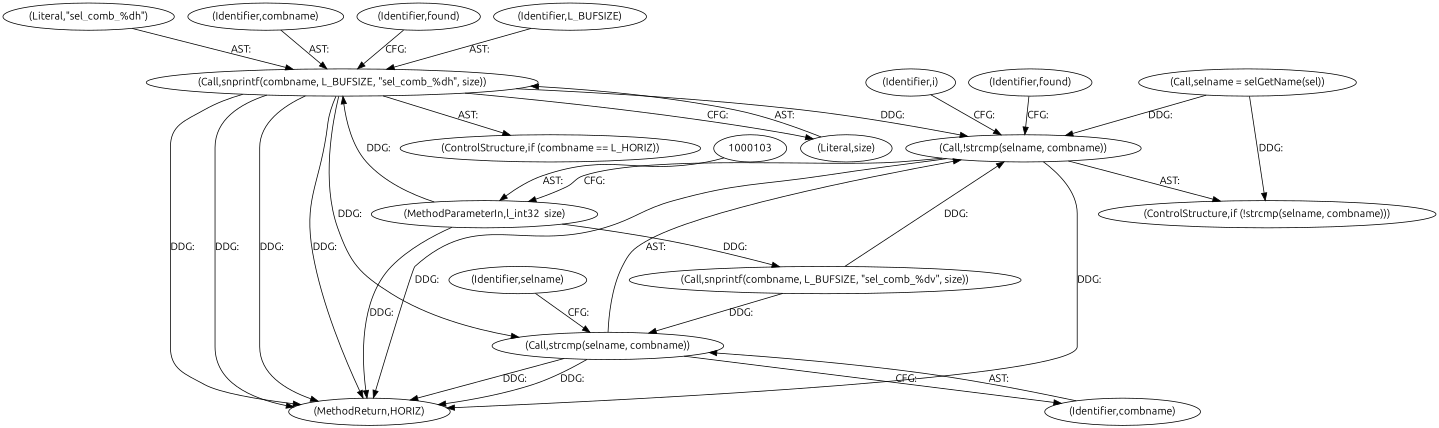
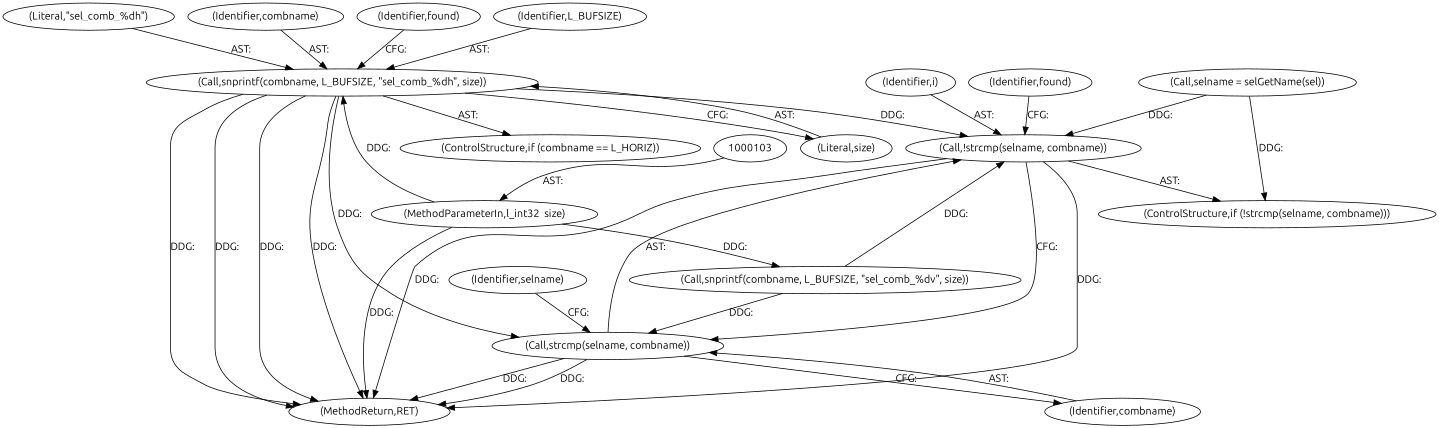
edge "(Identifier,i)" -> "(Call,!strcmp(selname, combname))": label "CFG: " -> "AST: "
edge "(Call,!strcmp(selname, combname))" -> "(MethodParameterIn,l_int32  size)": now "(Call,!strcmp(selname, combname))" -> "(Call,strcmp(selname, combname))"
node "(MethodReturn,HORIZ)": label "(MethodReturn,HORIZ)" -> "(MethodReturn,RET)"
